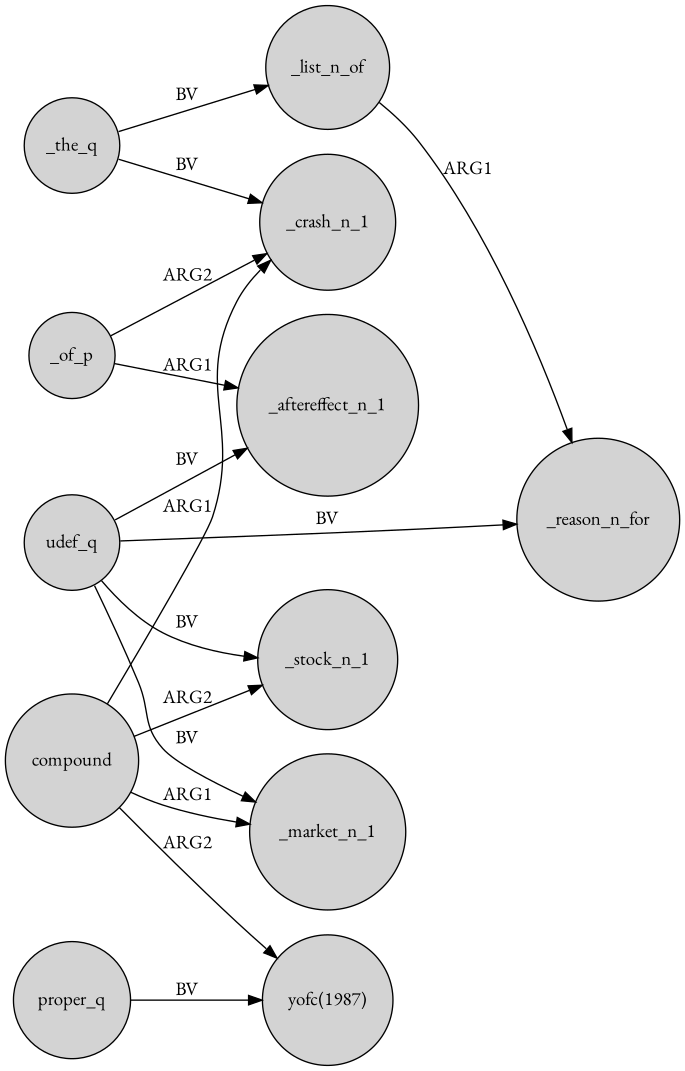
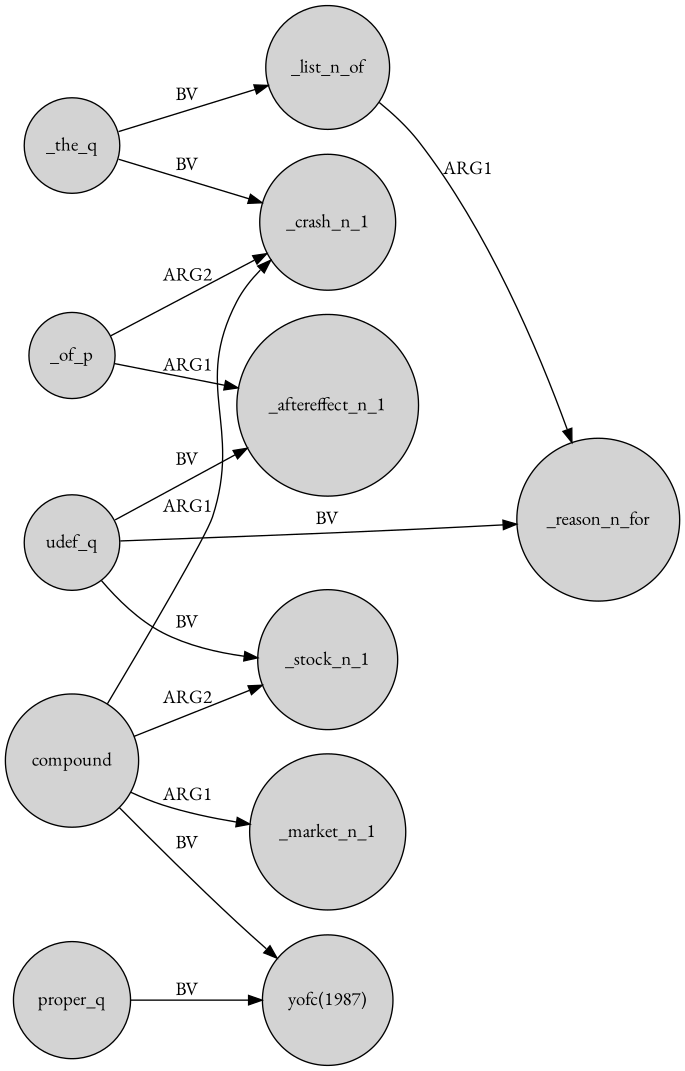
edge "udef_q" -> "_market_n_1": removed, label "BV"
edge "compound" -> "yofc(1987)": label "ARG2" -> "BV"
